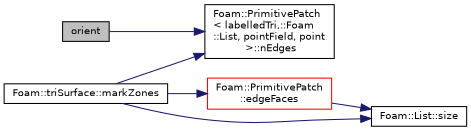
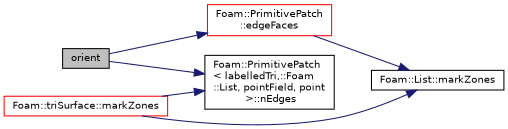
node "Foam::triSurface::markZones": color black -> red
edge "Foam::triSurface::markZones" -> "Foam::PrimitivePatch ::edgeFaces": now "orient" -> "Foam::PrimitivePatch ::edgeFaces"
node "Foam::List::size": label "Foam::List::size" -> "Foam::List::markZones"
